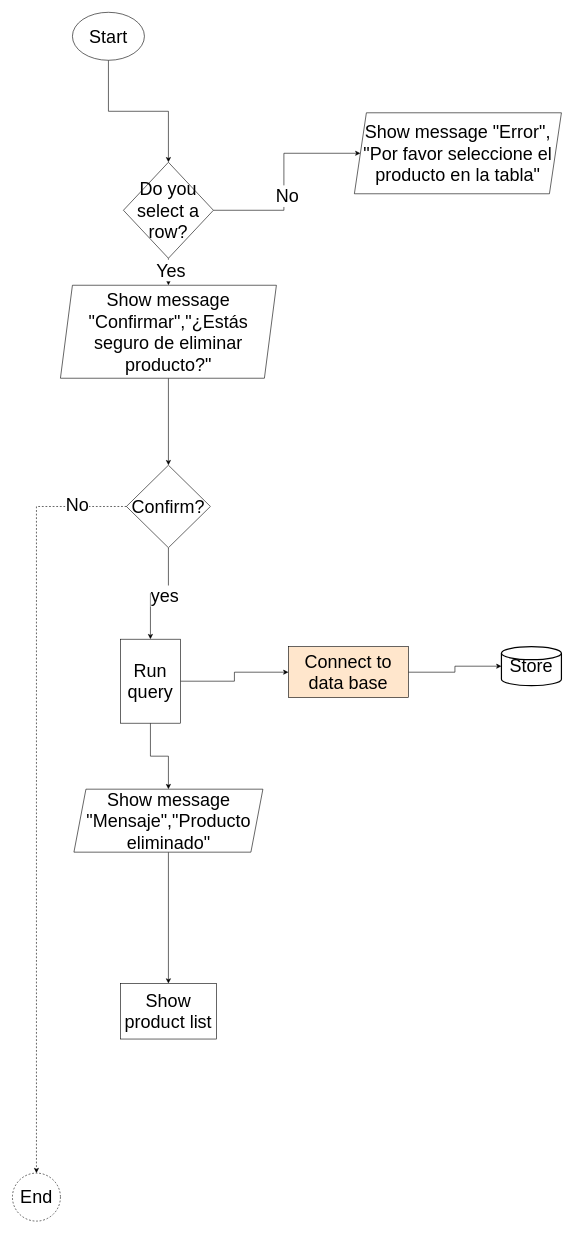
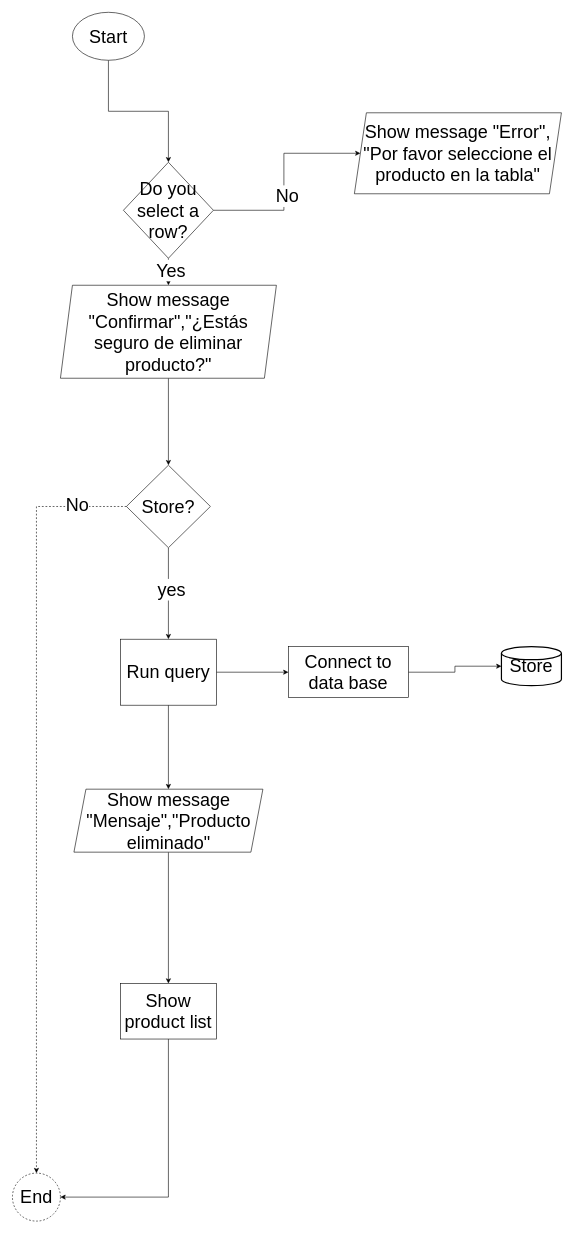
node "Confirm?": label "Confirm?" -> "Store?"
node "Connect to data base": fillcolor #ffe6cc -> #ffffff
node "Run query": size 60x84 -> 96x66
edge "Show product list" -> "End": added
